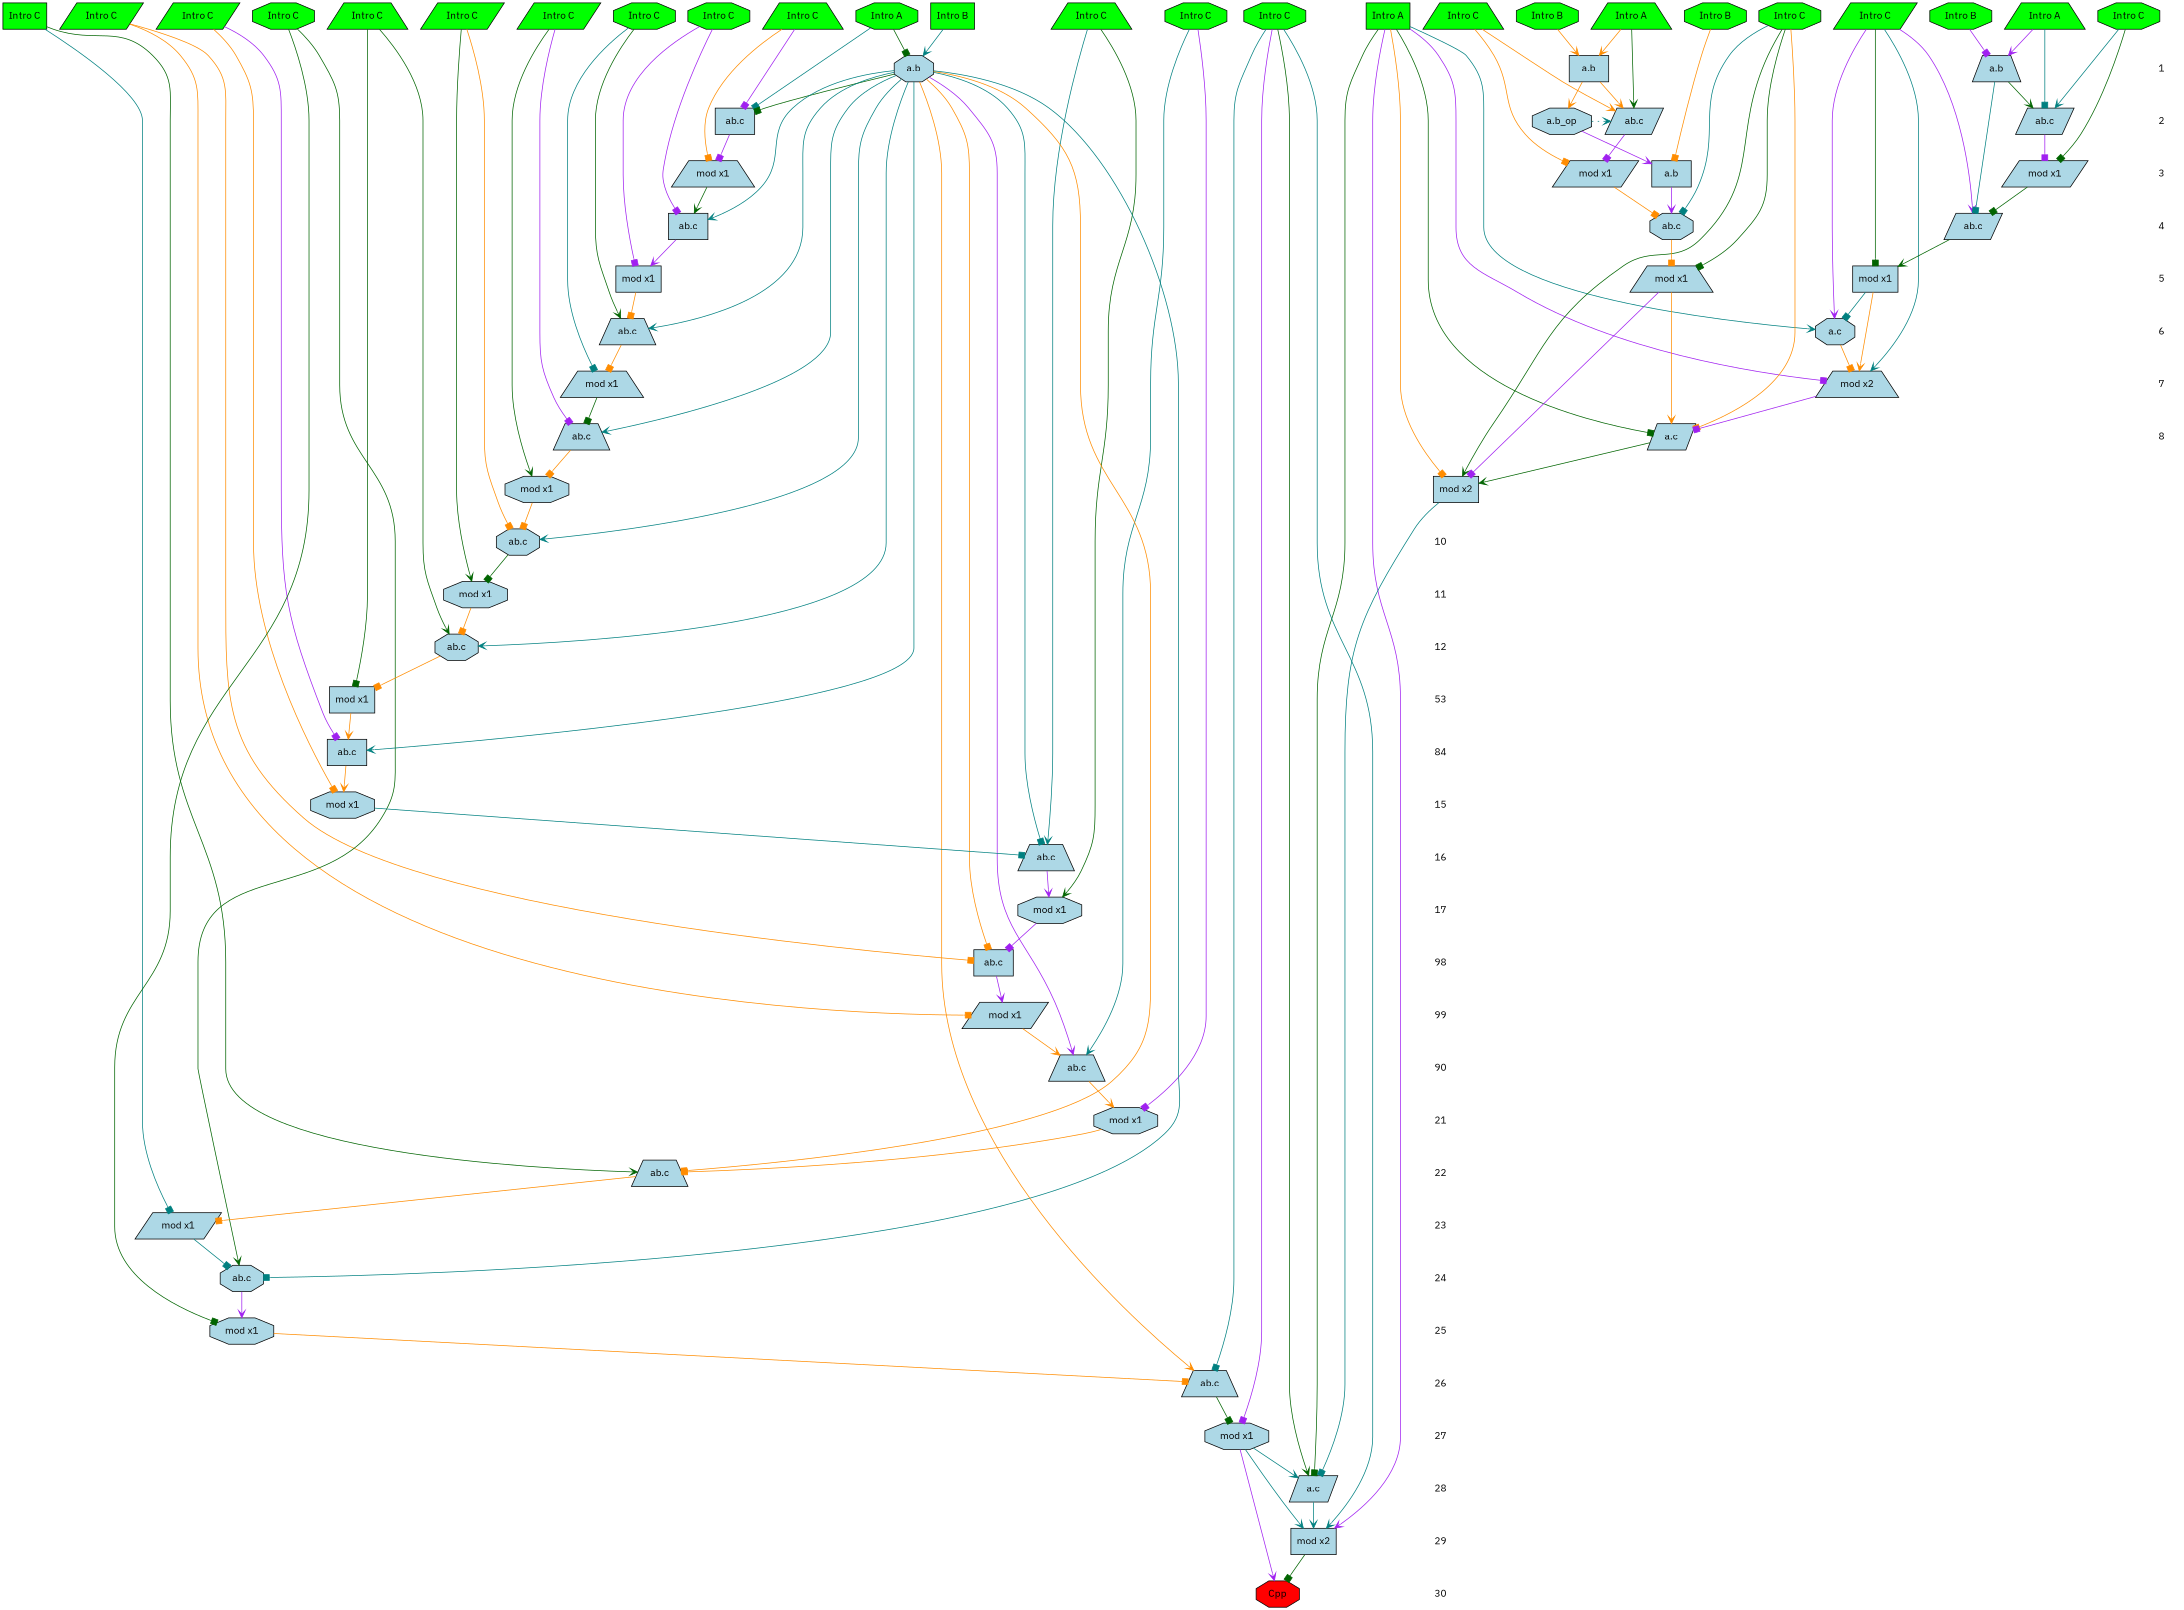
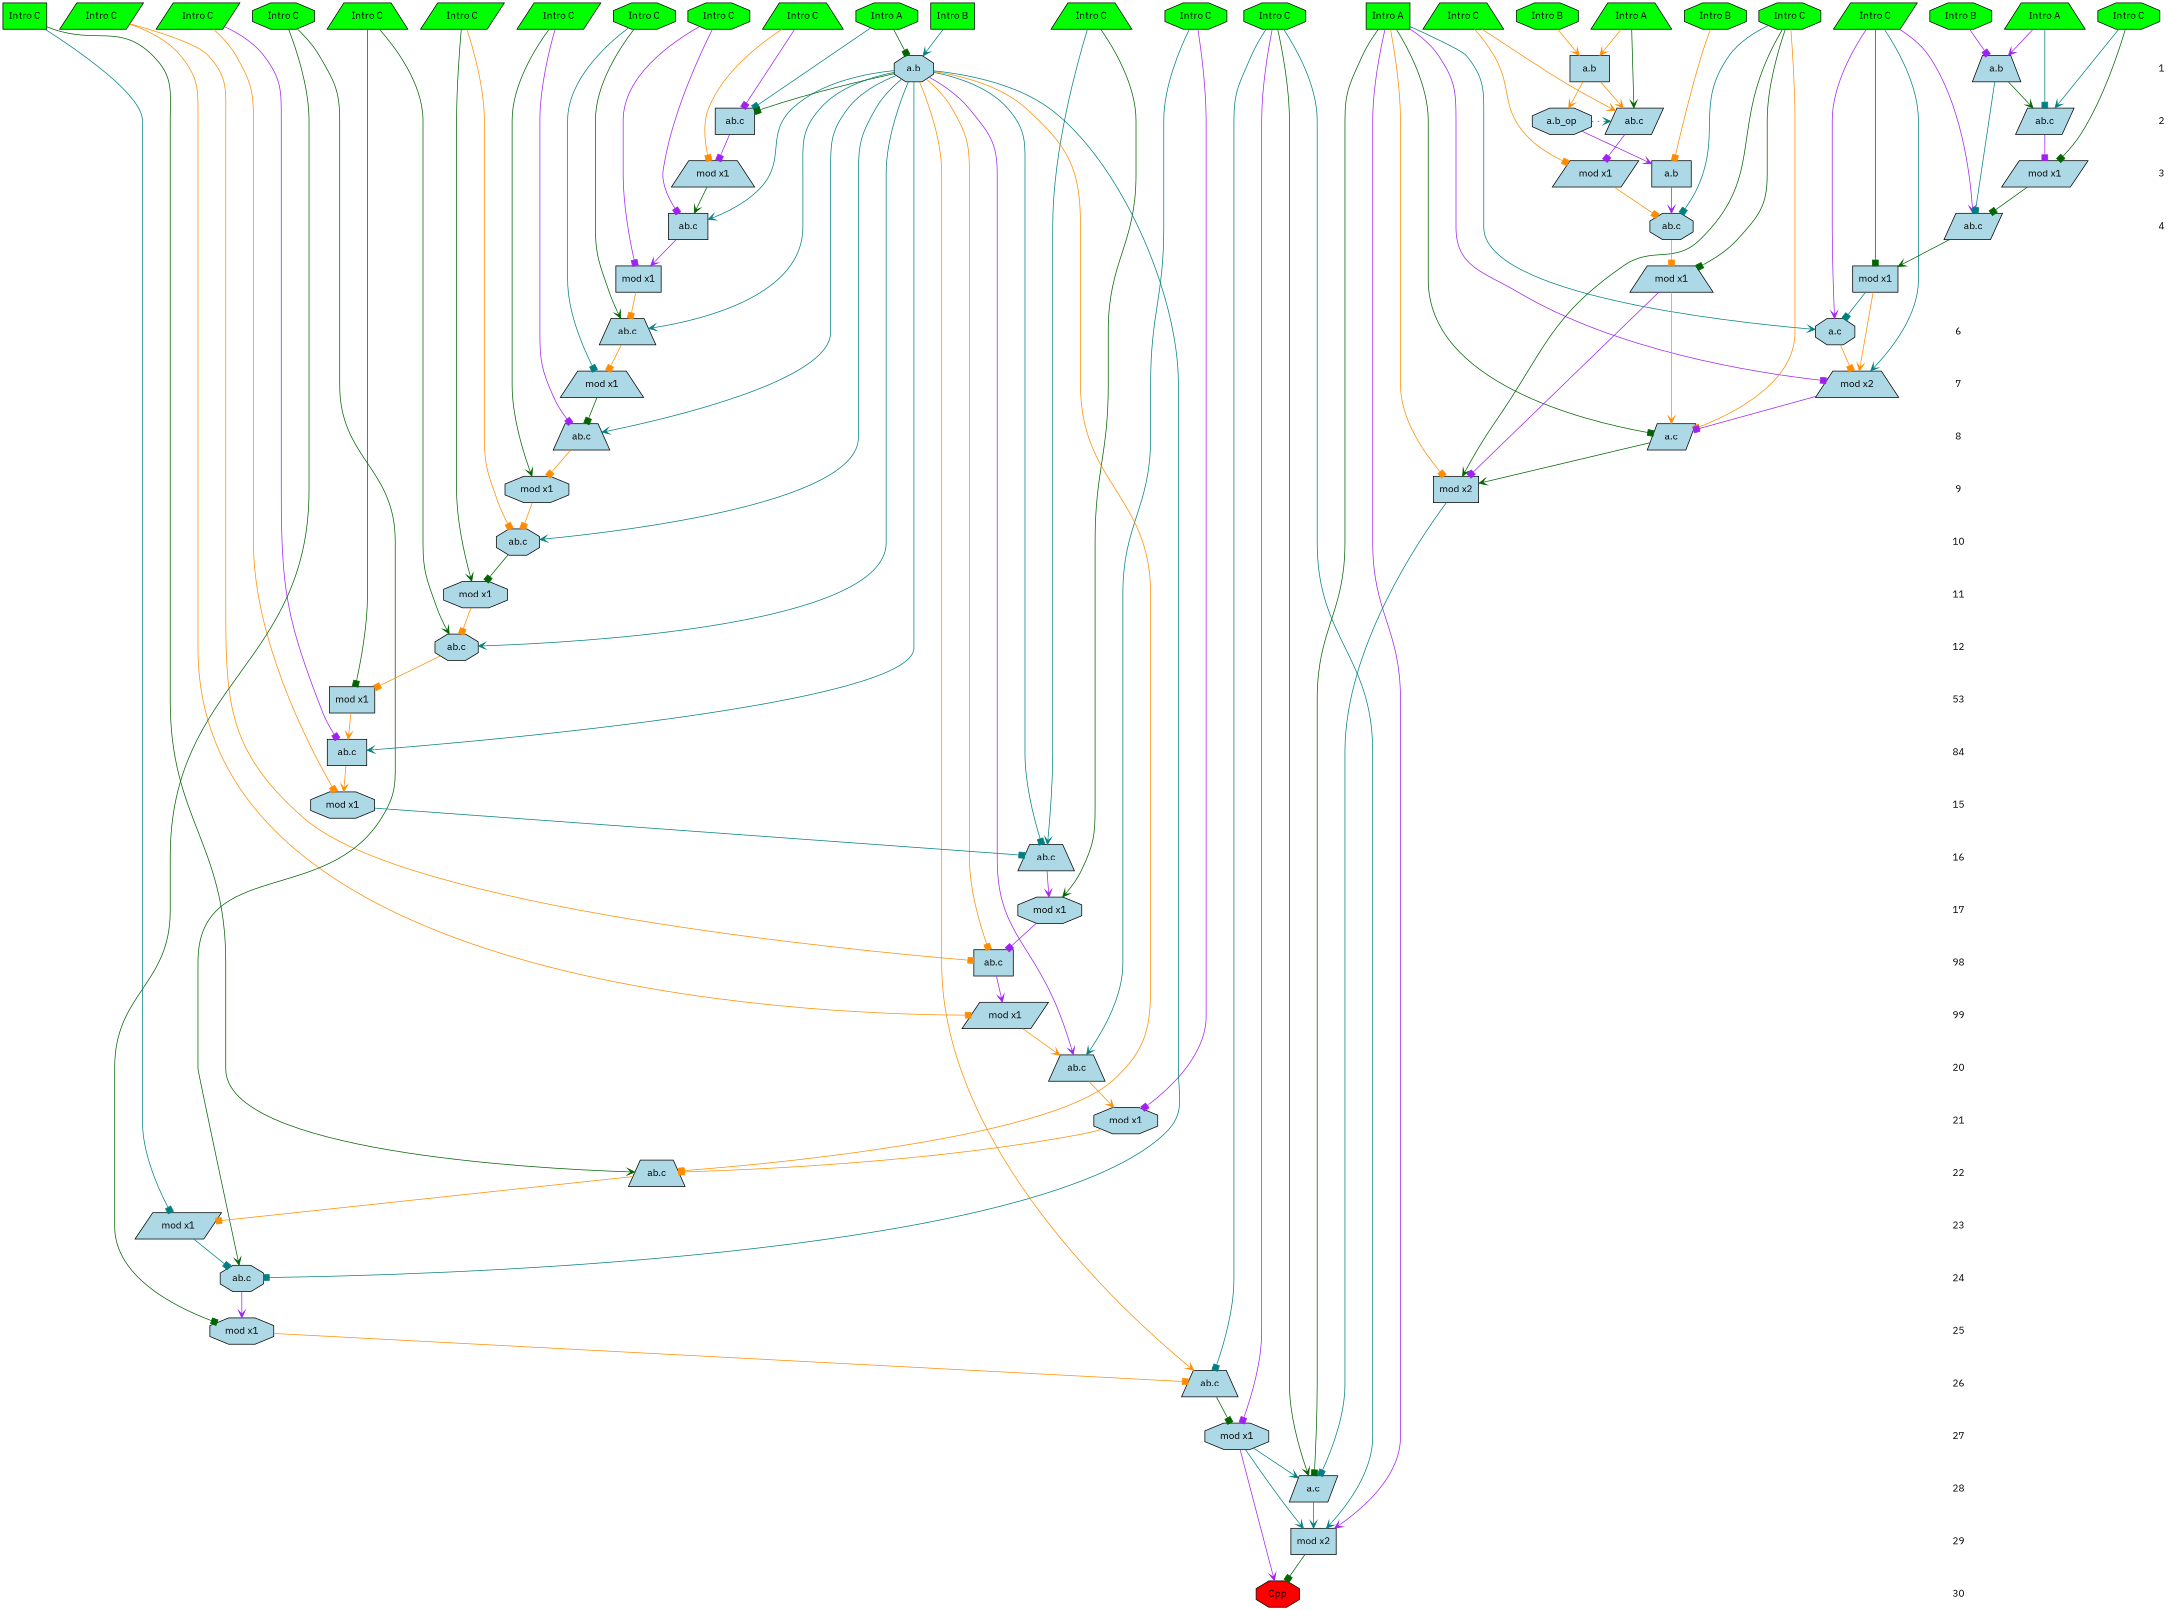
node "5": removed
node "9": added
node "90": label "90" -> "20"
